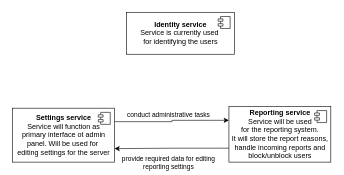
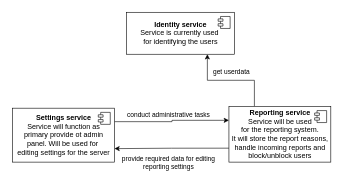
edge "Reporting service Service will be used for the reporting system. It will store the report reasons, handle incoming reports and block/unblock users" -> "Identity service Service is currently used for identifying the users": added, label "get userdata"
node "Settings service Service will function as primary interface ot admin panel. Will be used for editing settings for the server": label "Settings service Service will function as primary interface ot admin panel. Will be used for editing settings for the server" -> "Settings service Service will function as primary provide ot admin panel. Will be used for editing settings for the server"
